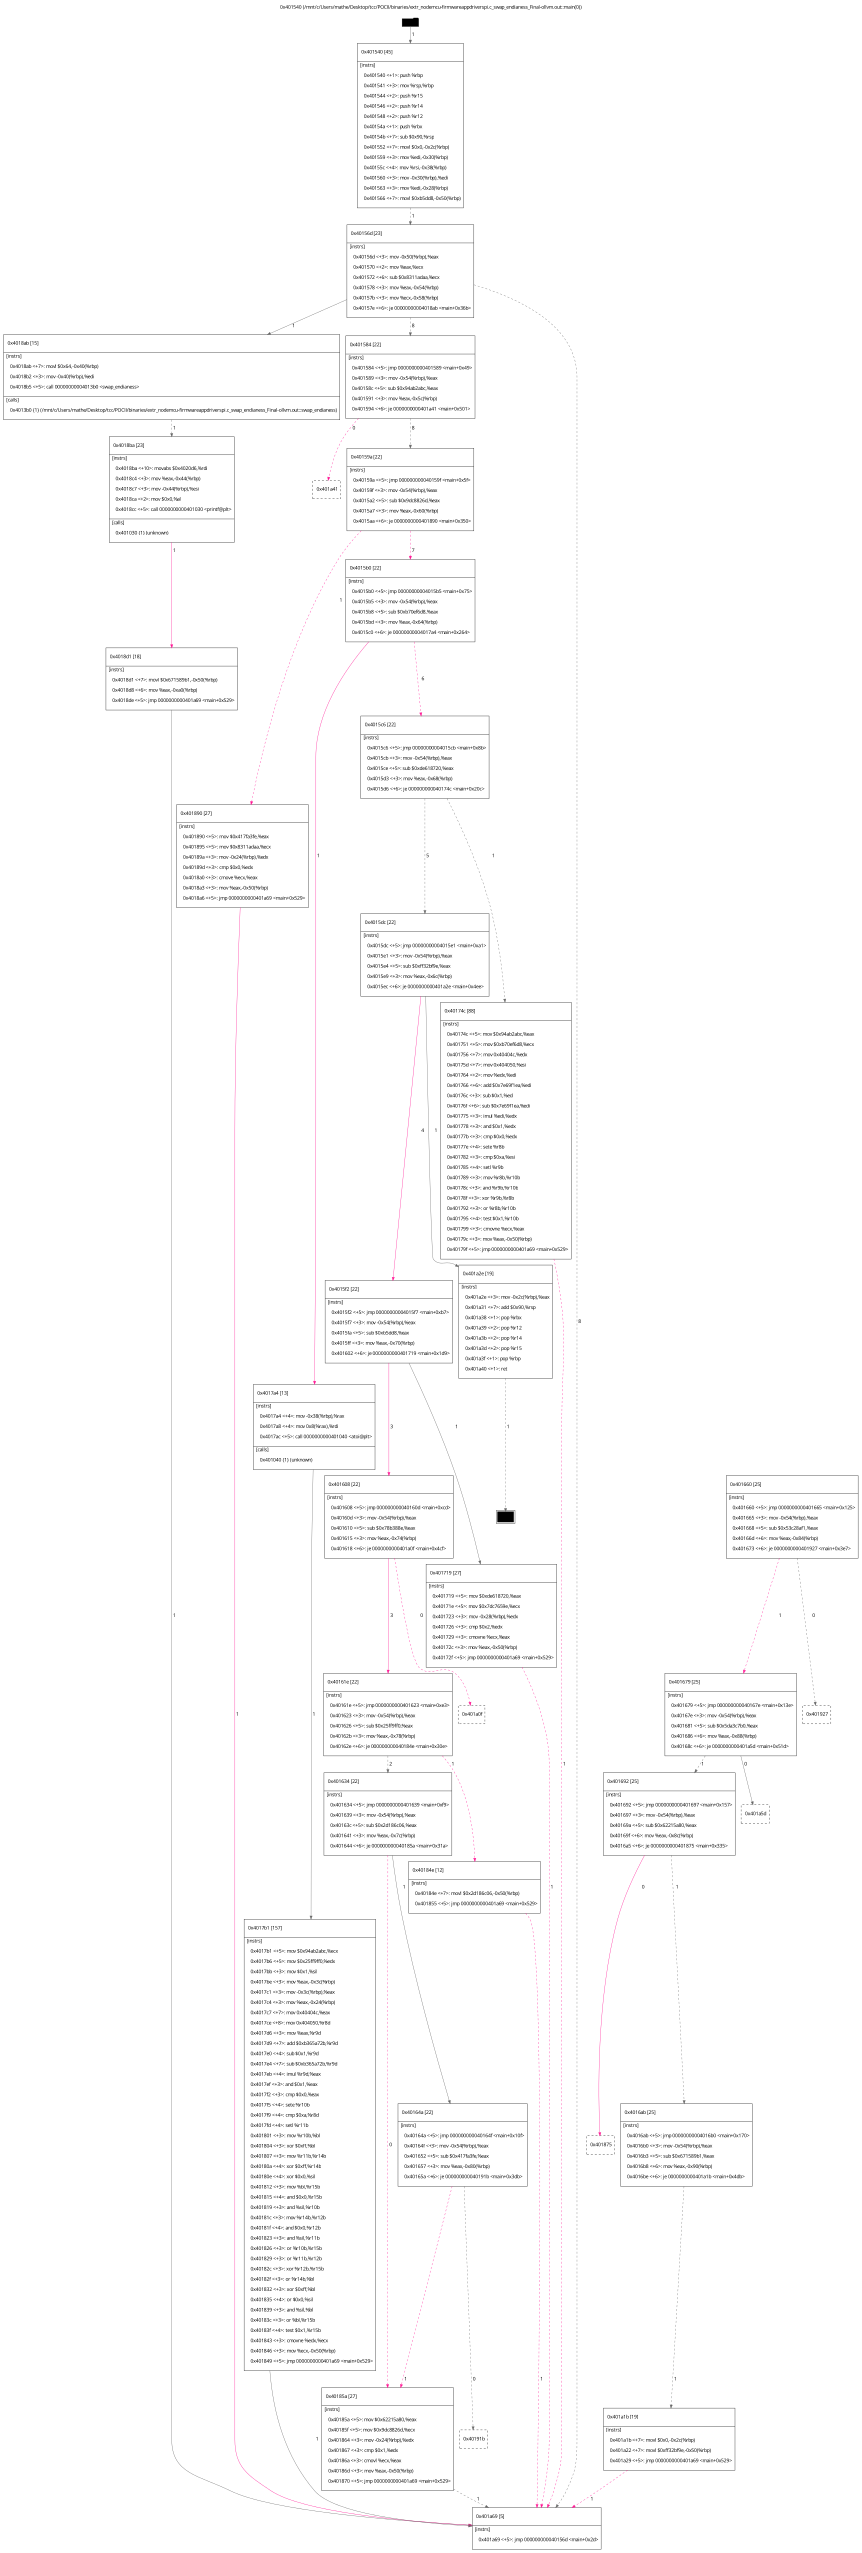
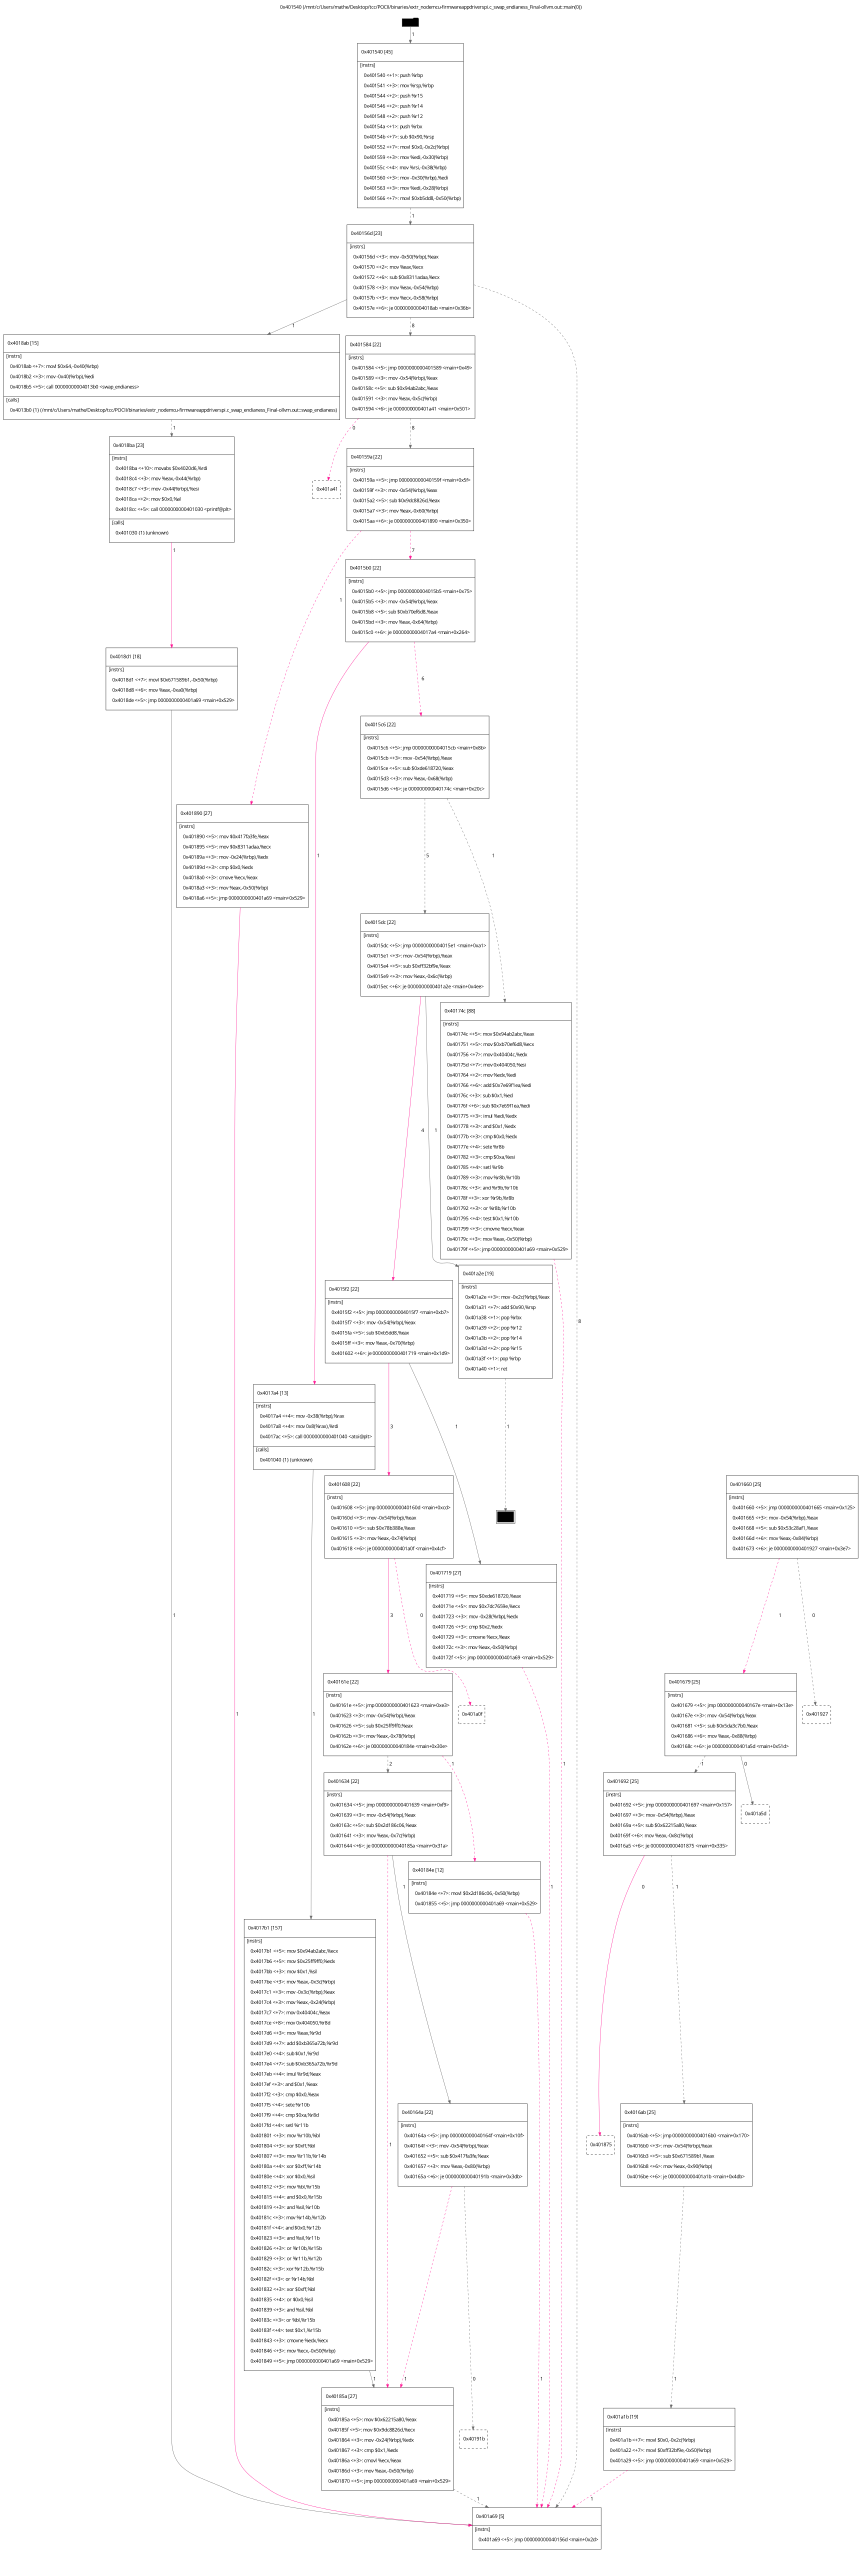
edge "0x401634 [22]" -> "0x40185a [27]": label " 0" -> " 1"
edge "0x4017b1 [157]" -> "0x401a69 [5]": now "0x4017b1 [157]" -> "0x40185a [27]"
